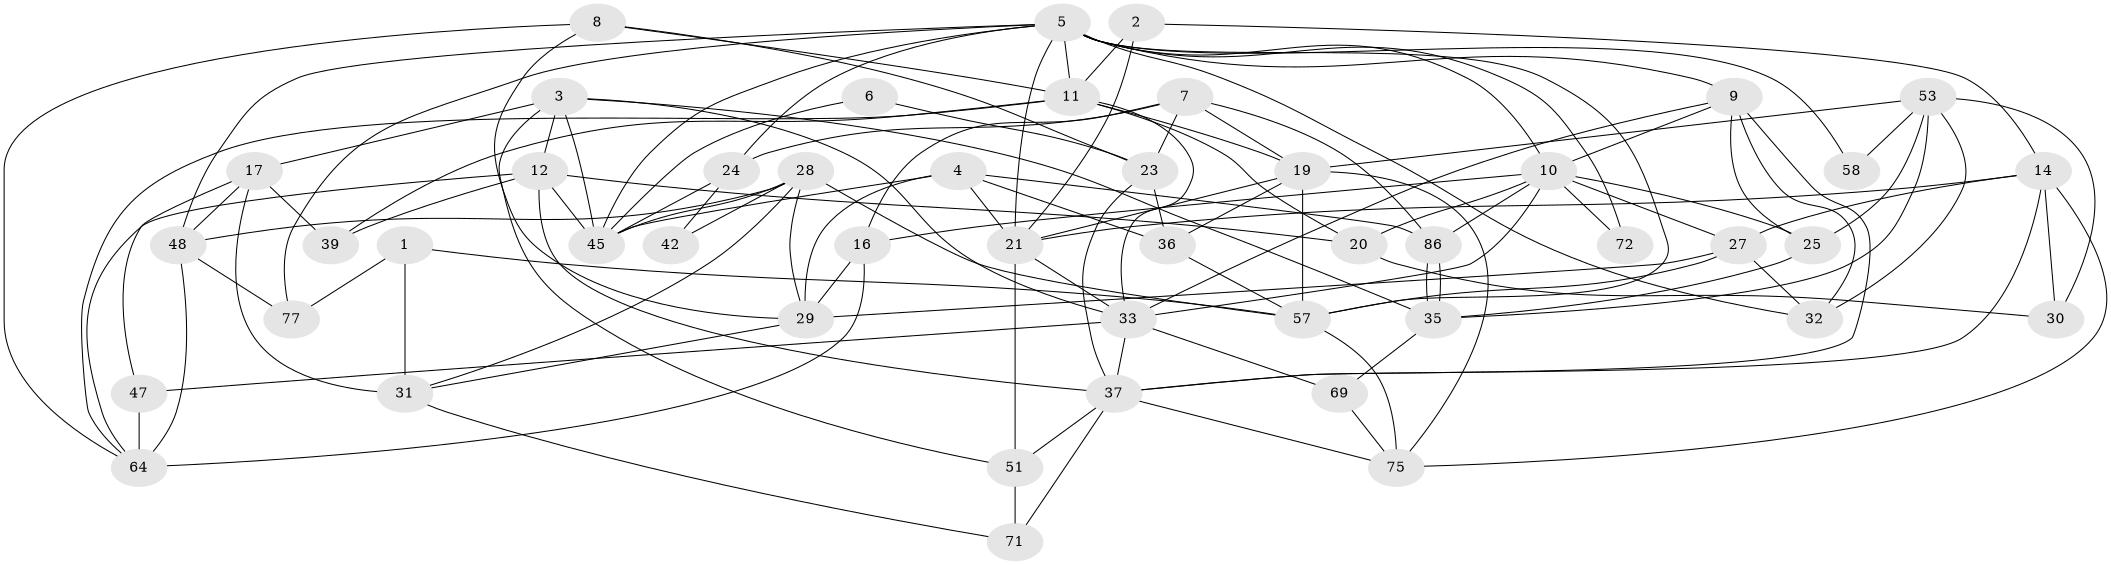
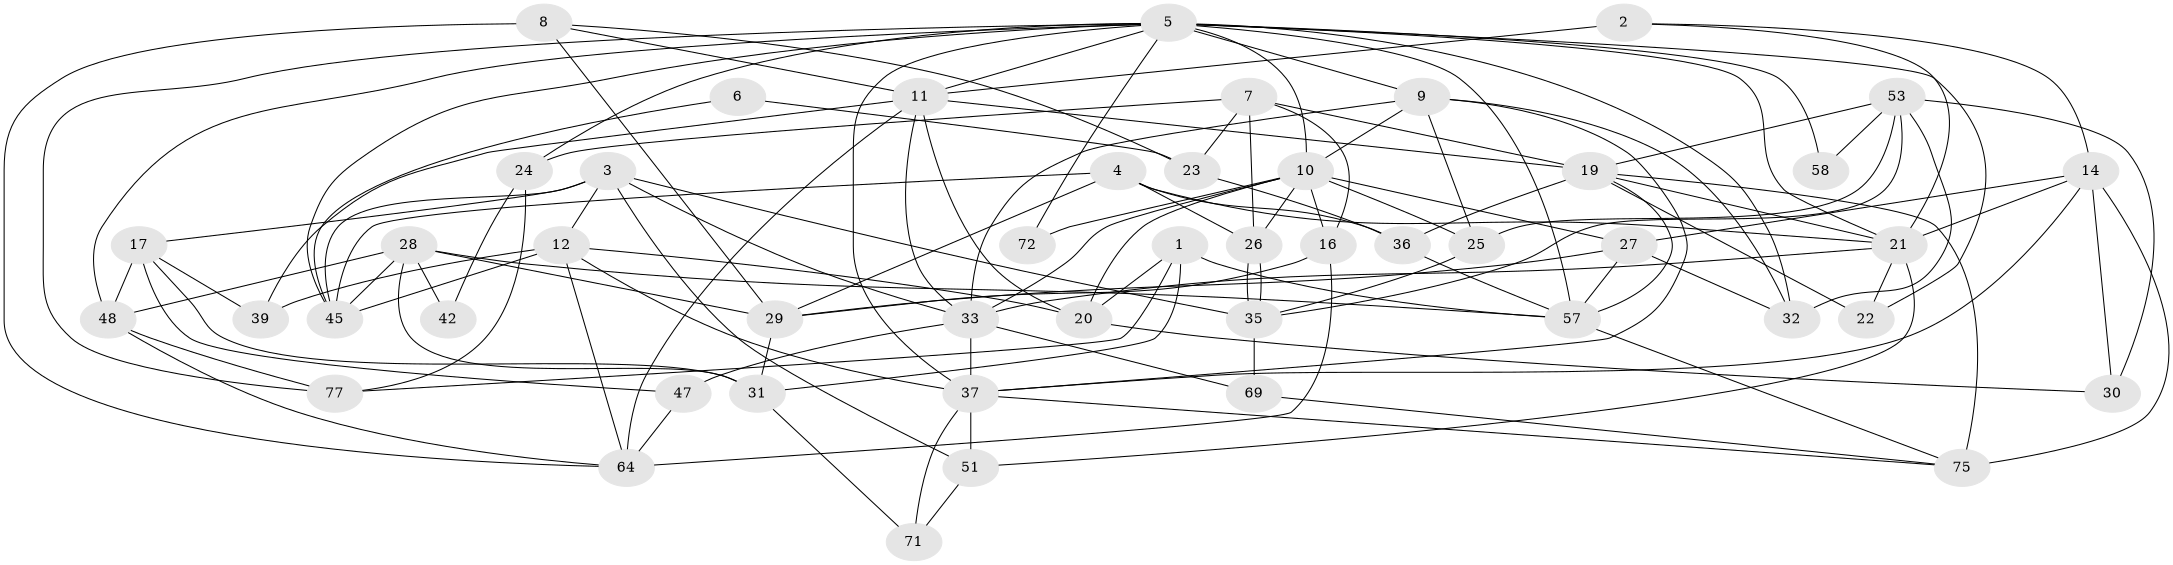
edge "24" -- "45": now "24" -- "77"
node "86": label "86" -> "26"
edge "23" -- "37": now "5" -- "37"
edge "1" -- "20": added
node "22": added
